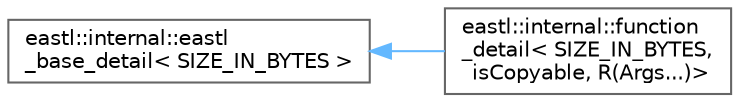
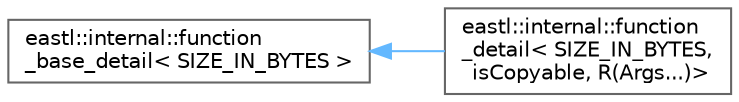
node "eastl::internal::eastl _base_detail< SIZE_IN_BYTES >": label "eastl::internal::eastl _base_detail< SIZE_IN_BYTES >" -> "eastl::internal::function _base_detail< SIZE_IN_BYTES >"
